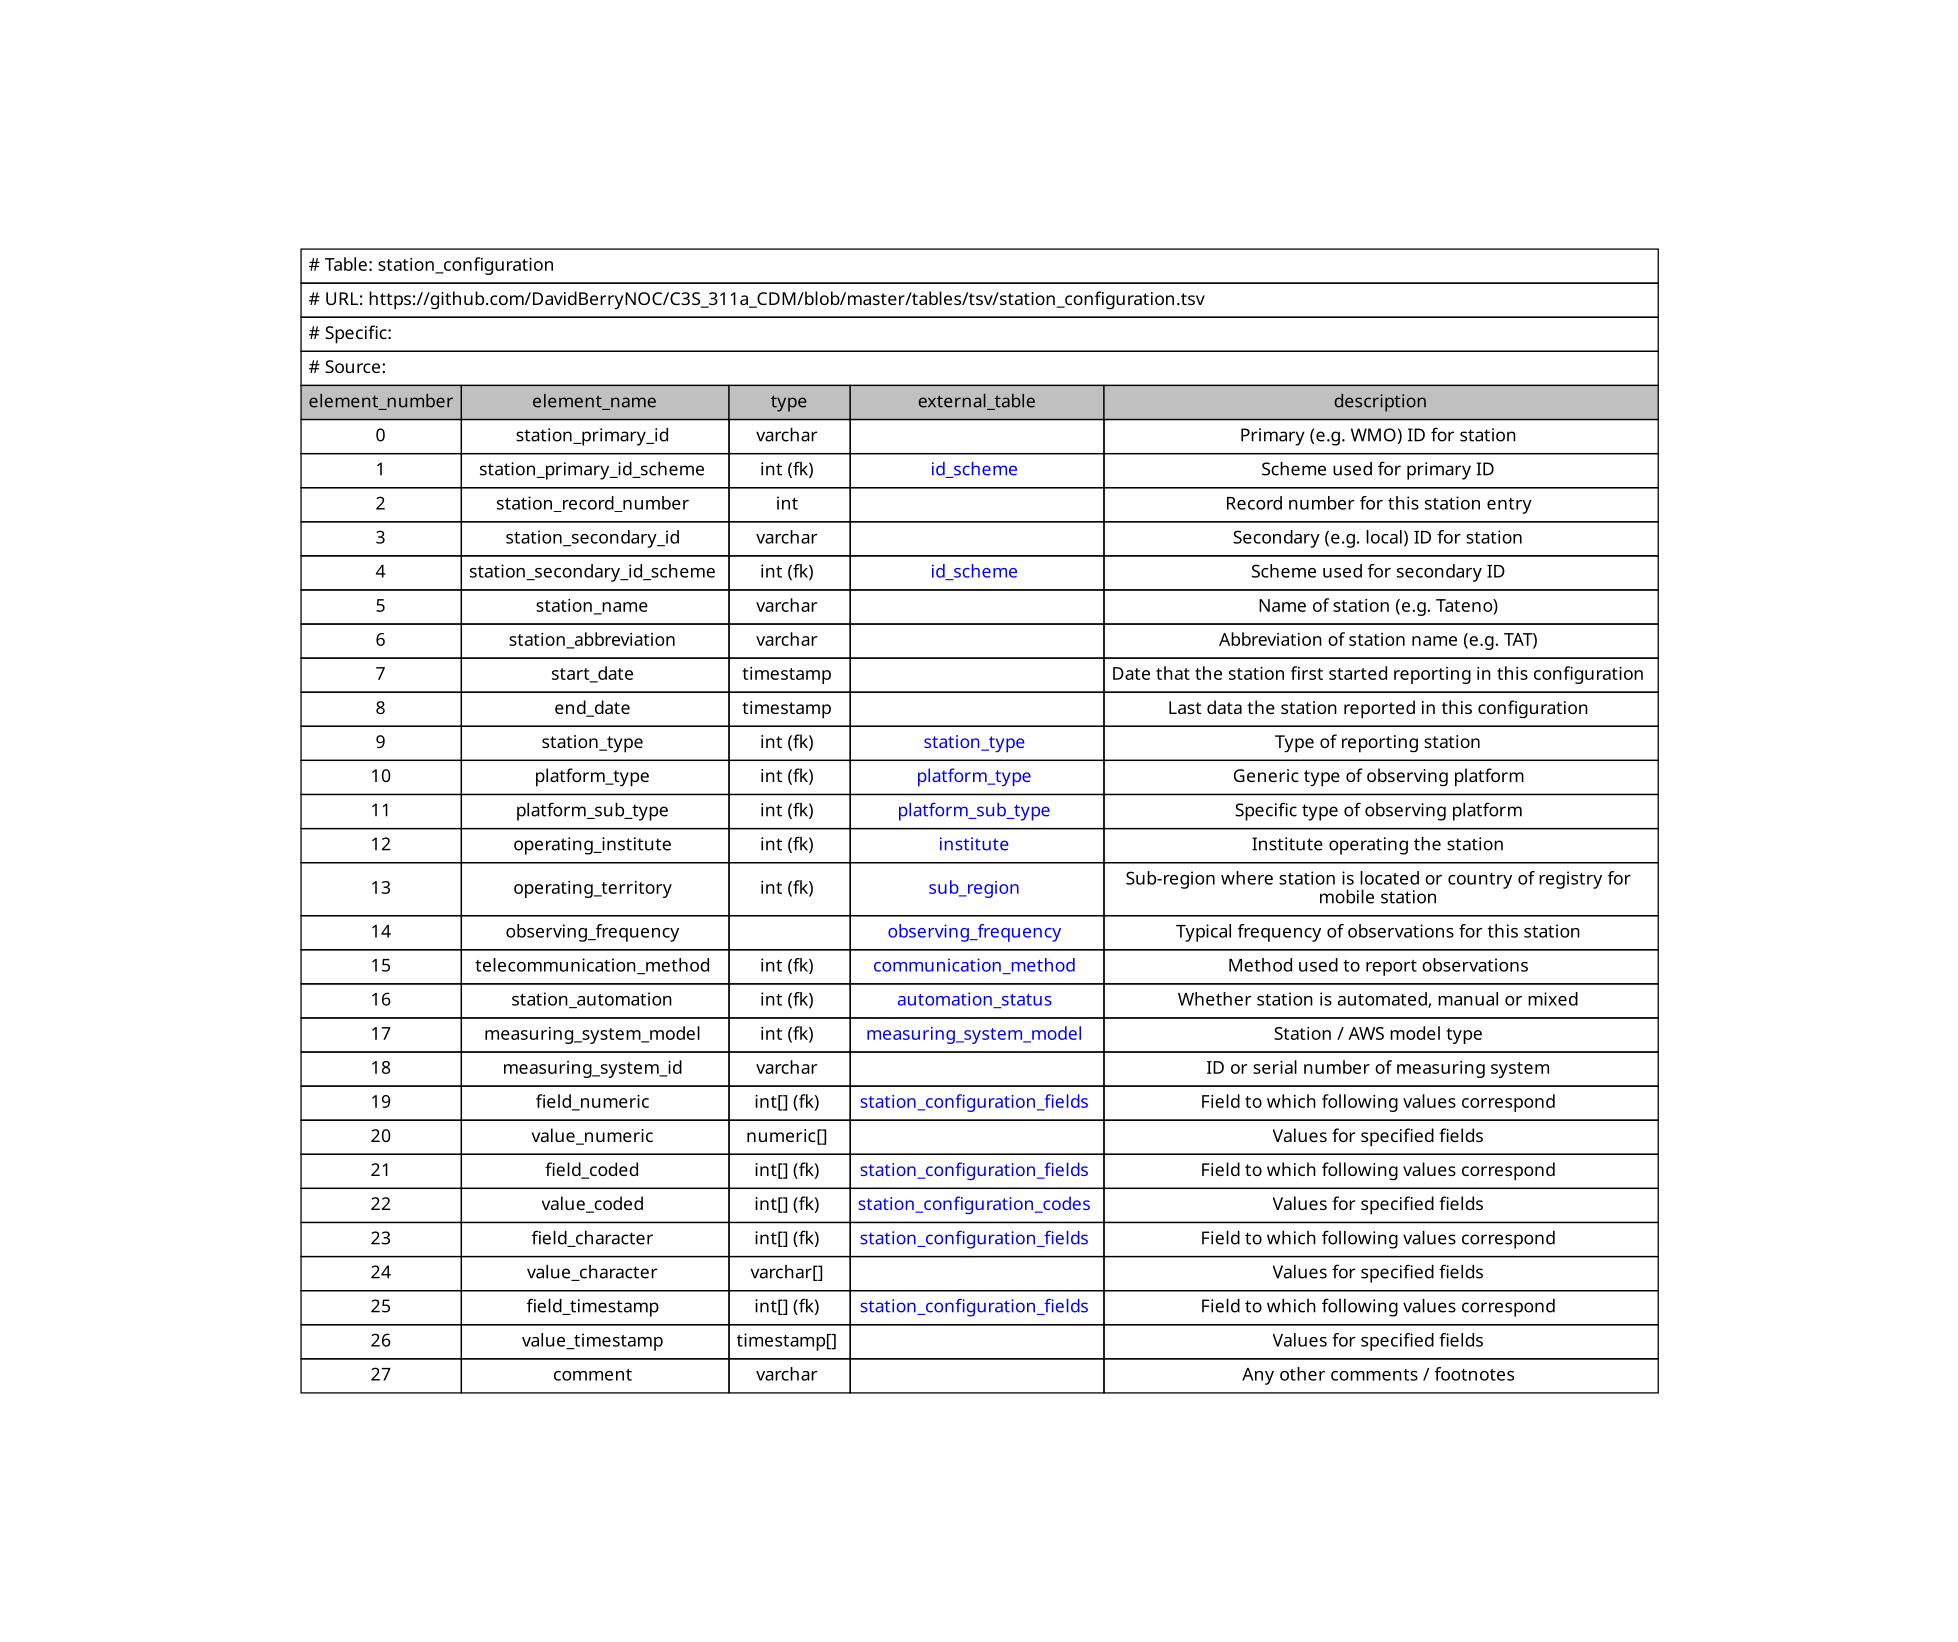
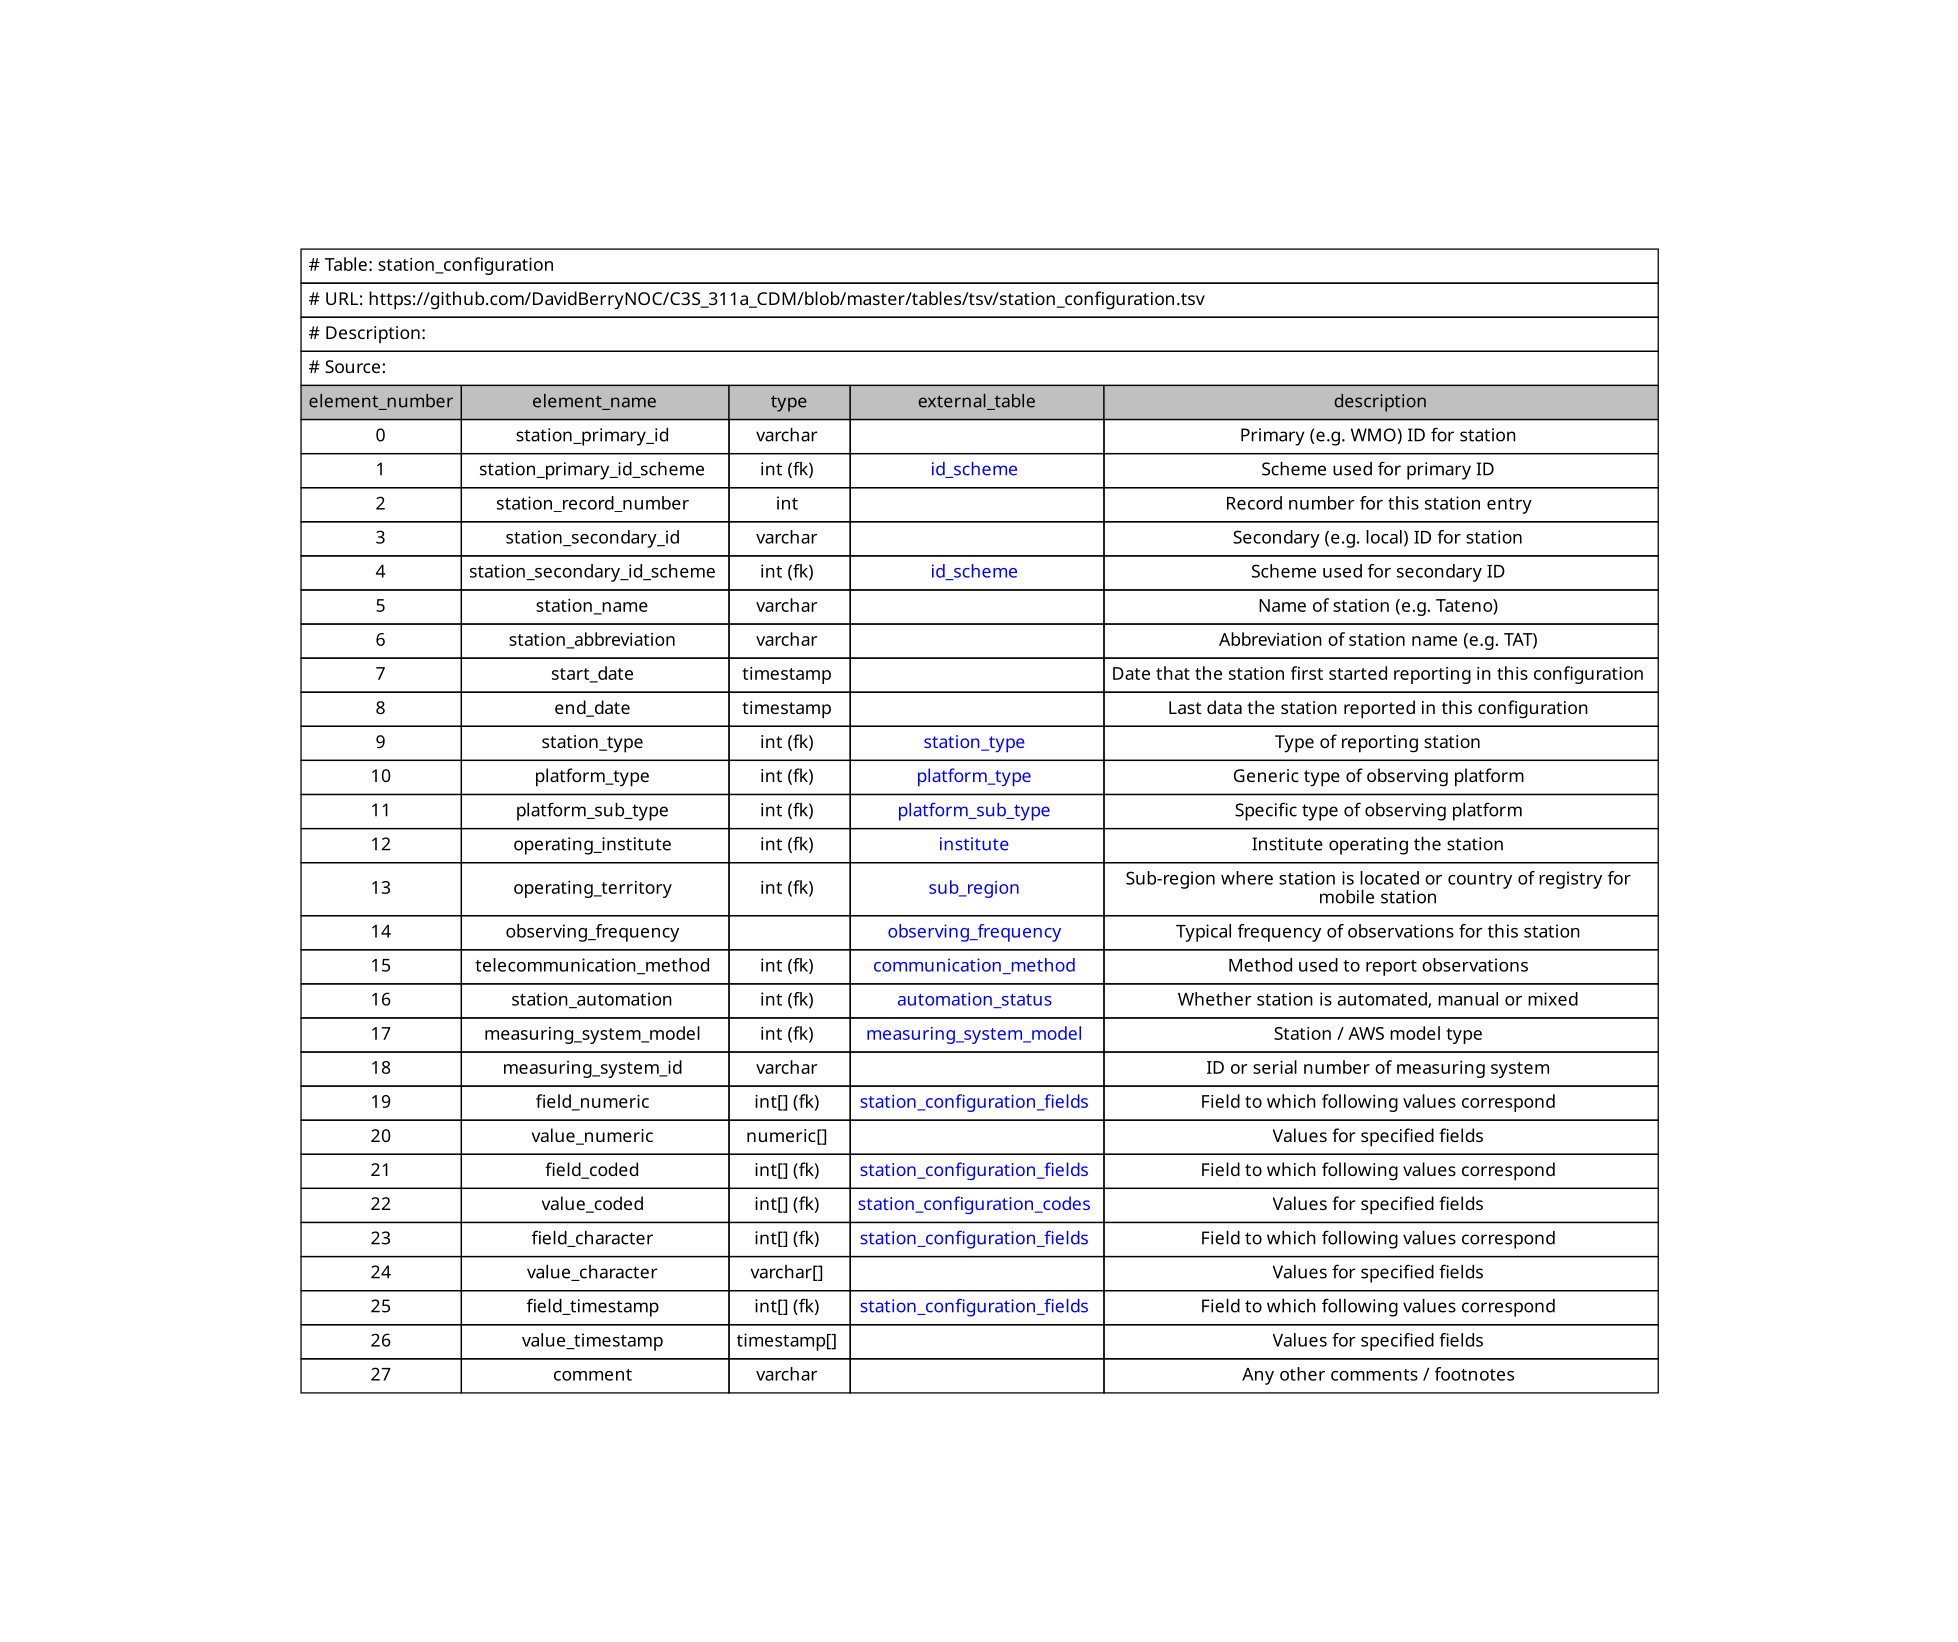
node "# Table: station_configuration": text "# Specific:" -> "# Description:"
